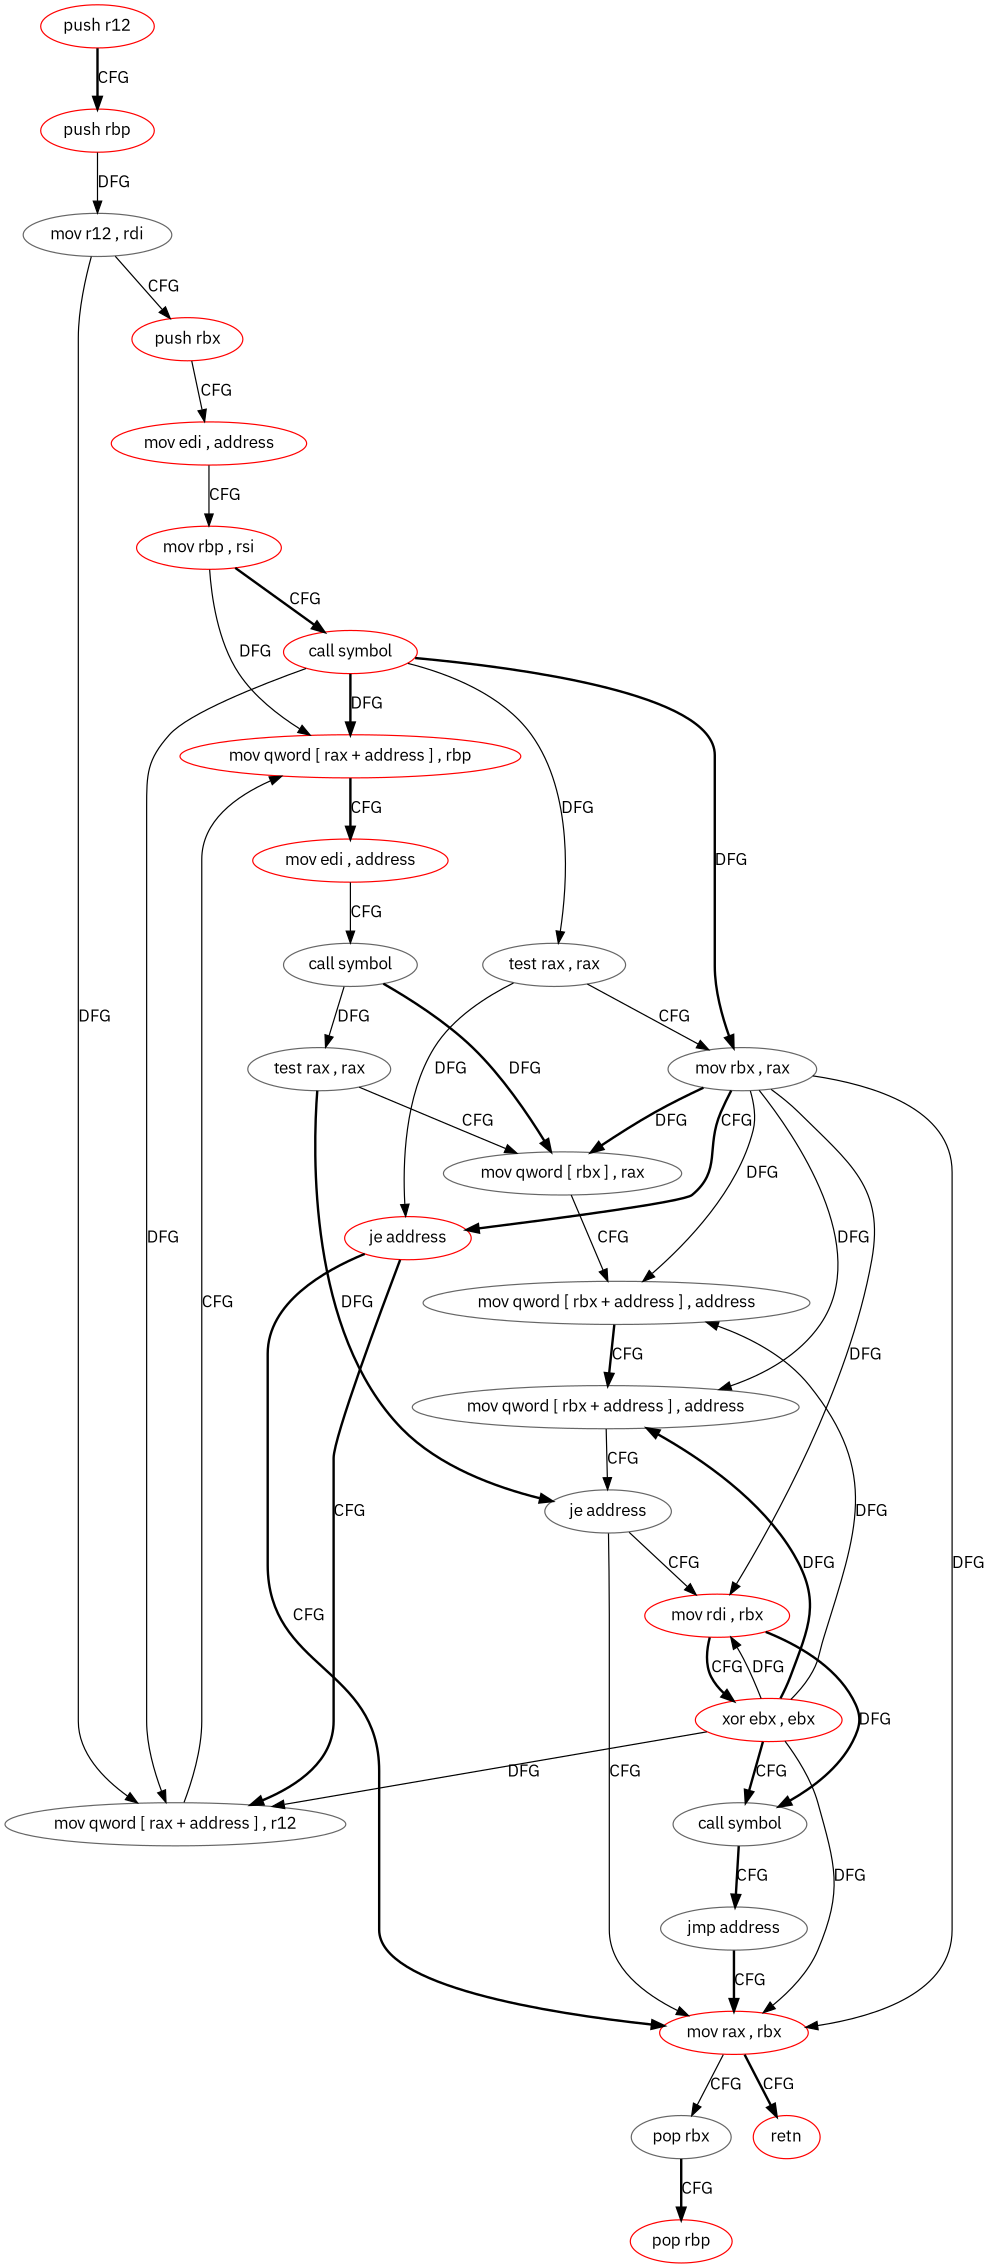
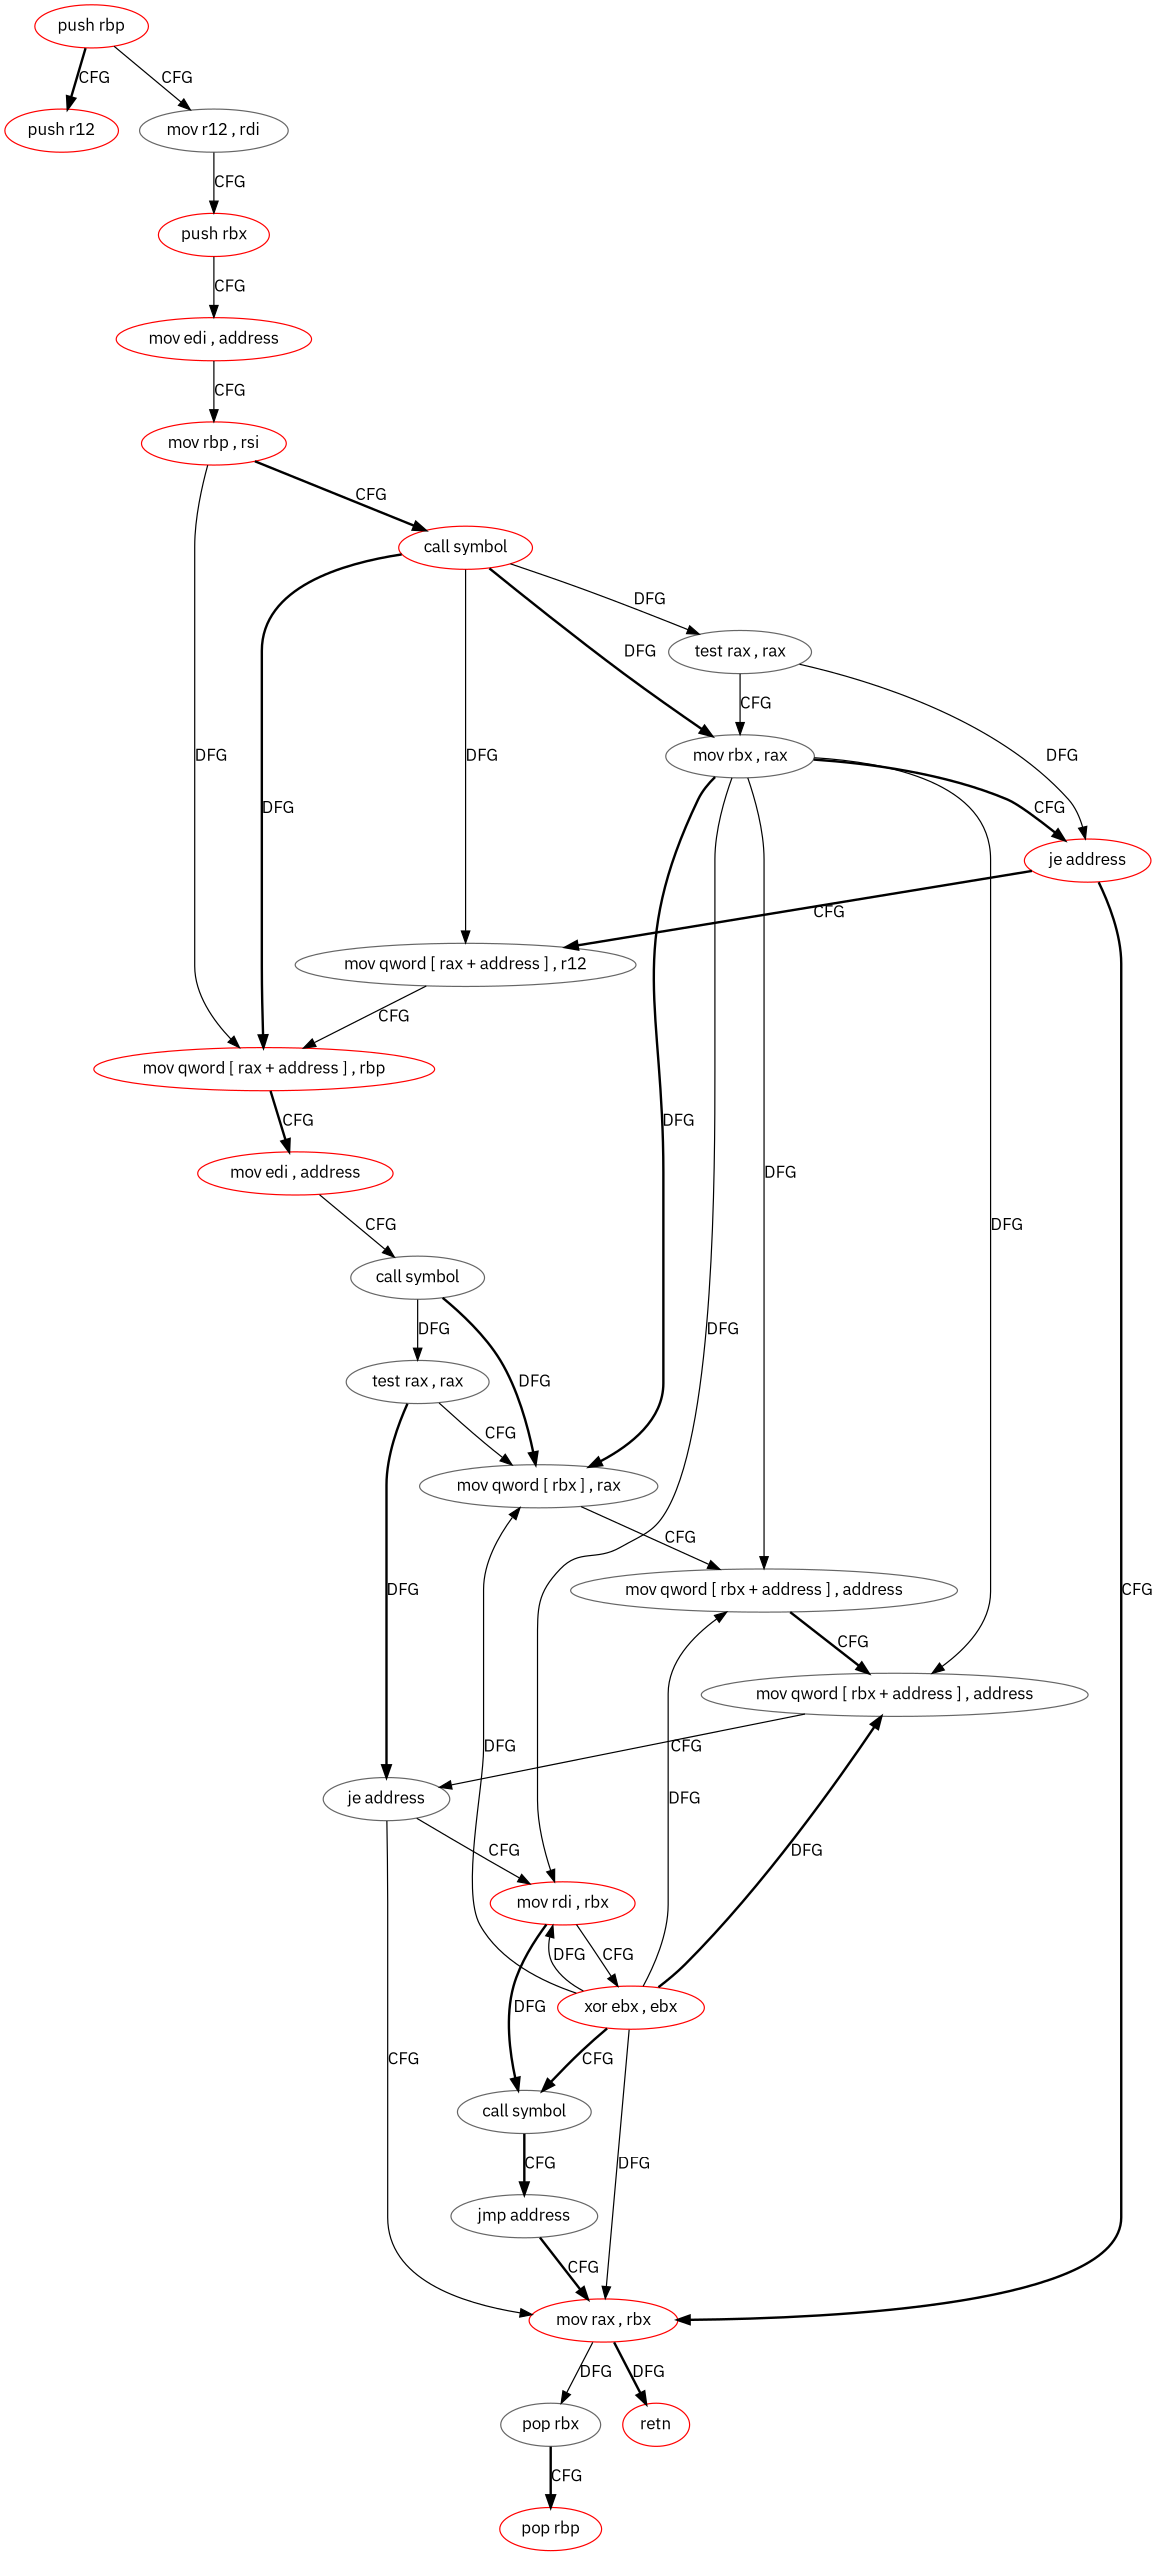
edge "push r12" -> "push rbp": reversed
edge "push rbp" -> "mov r12 , rdi": label "DFG" -> "CFG"
edge "mov r12 , rdi" -> "mov qword [ rax + address ] , r12": removed, label "DFG"
edge "mov rbx , rax" -> "mov rax , rbx": removed, label "DFG"
edge "mov rdi , rbx" -> "xor ebx , ebx": style bold -> solid
edge "xor ebx , ebx" -> "mov qword [ rax + address ] , r12": now "xor ebx , ebx" -> "mov qword [ rbx ] , rax"
edge "mov rax , rbx" -> "pop rbx": label "CFG" -> "DFG"
edge "mov rax , rbx" -> "retn": label "CFG" -> "DFG"
